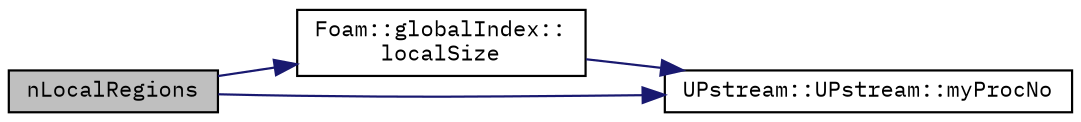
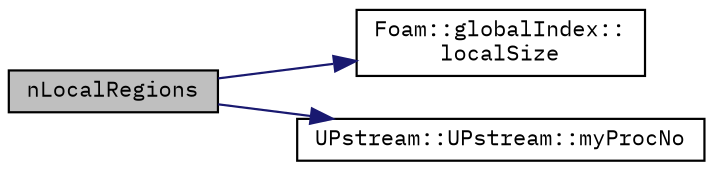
edge "Foam::globalIndex:: localSize" -> "UPstream::UPstream::myProcNo": removed
